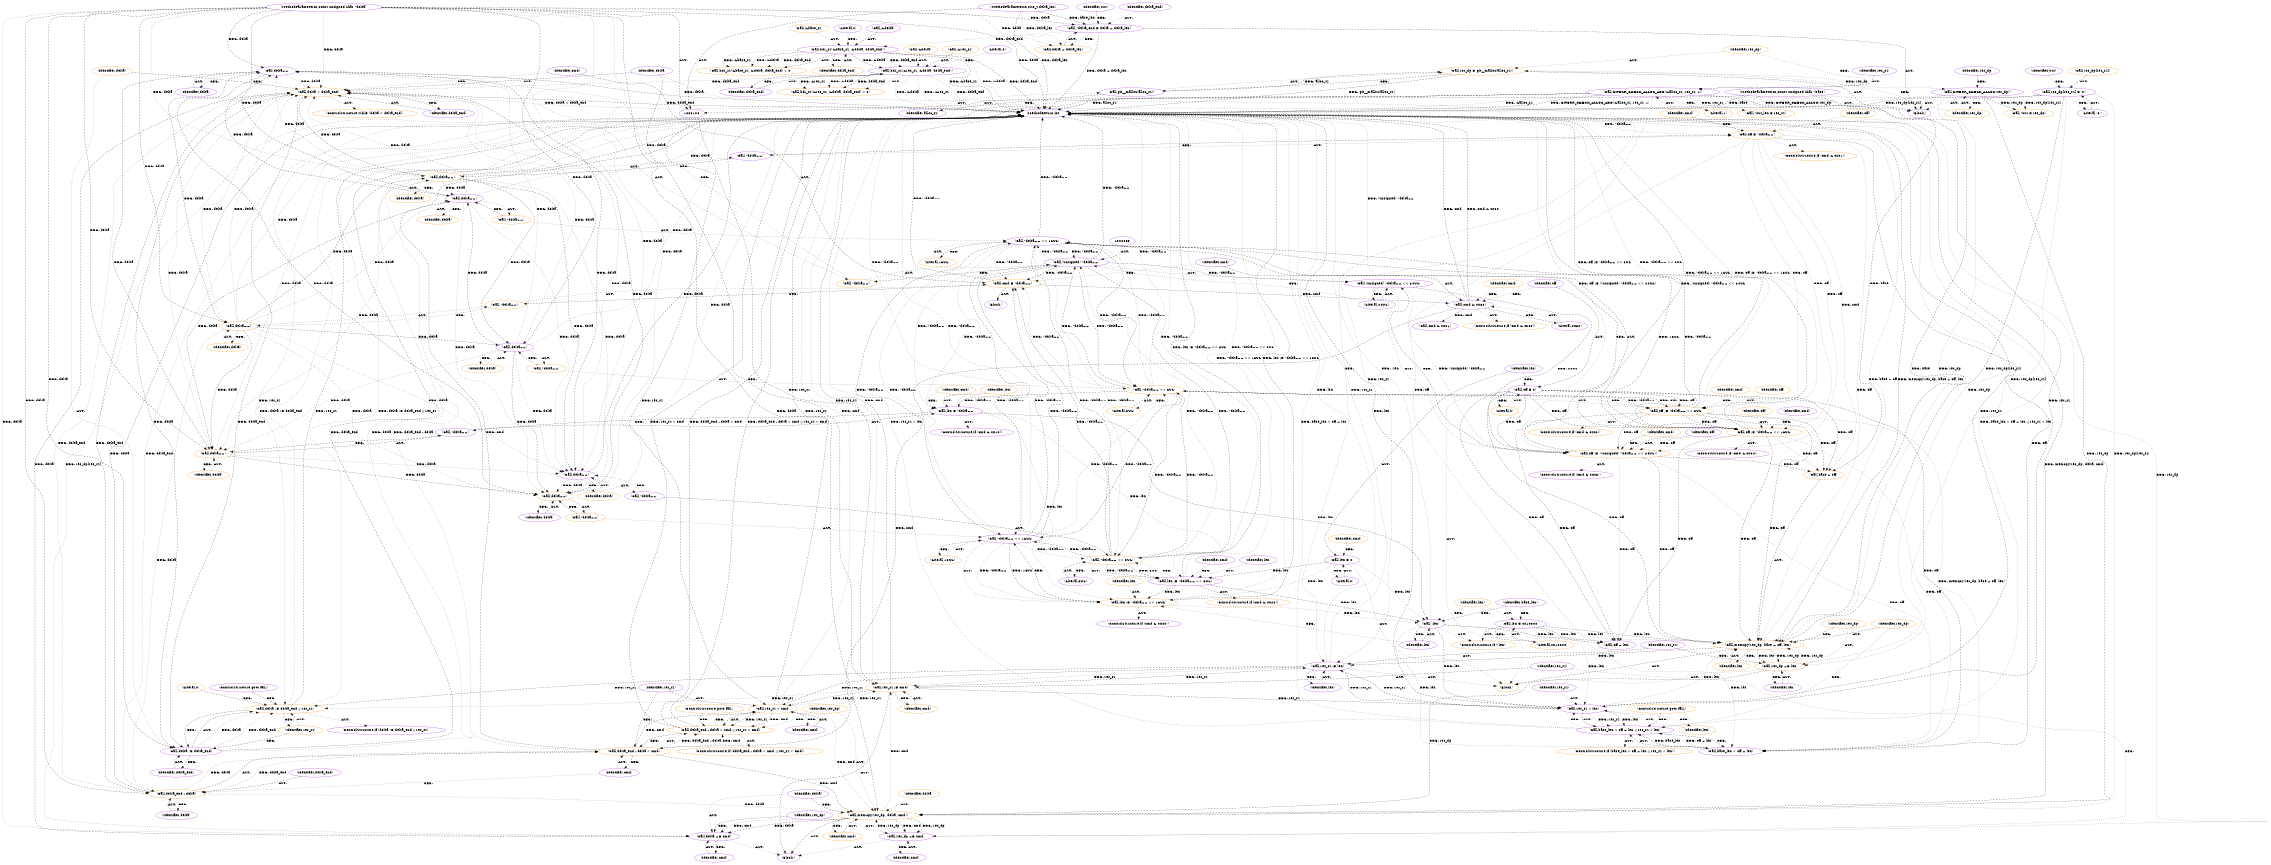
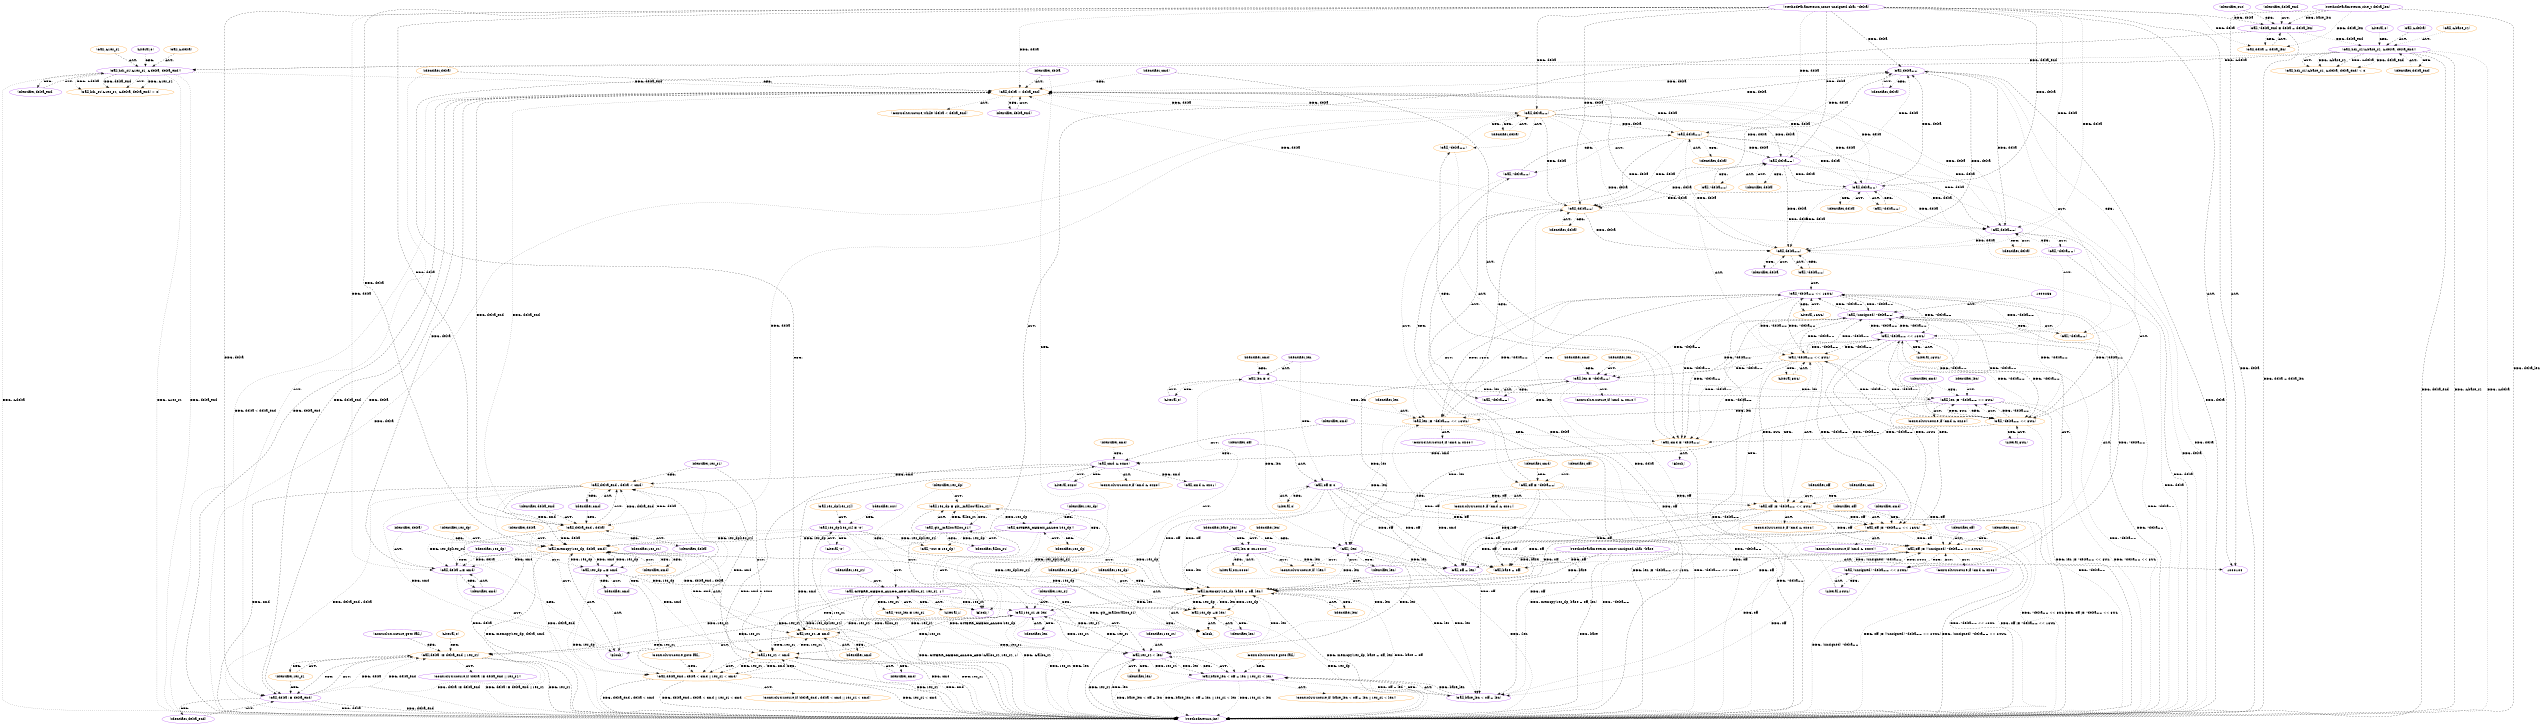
edge "(Call,GITERR_CHECK_ALLOC(res_dp))" -> "(Call,*out = res_dp)": style dashed -> dotted
edge "(MethodReturn,int)" -> "(Call,off = *delta++)": reversed
edge "(Call,res_dp += cmd)" -> "(Call,memcpy(res_dp, base + off, len))": added, label "DDG: res_dp"
edge "(Call,res_sz -= cmd)" -> "(Call,res_sz < len)": style dashed -> dotted
